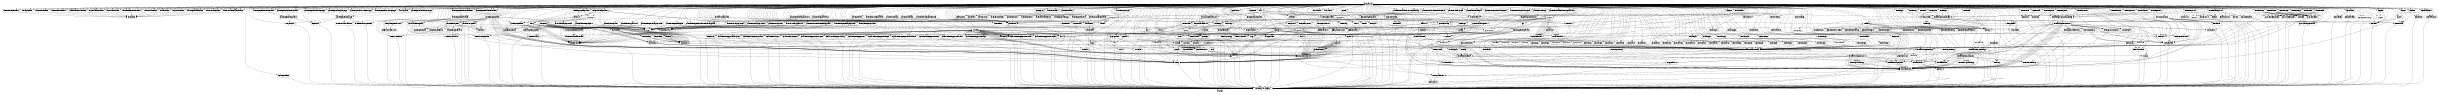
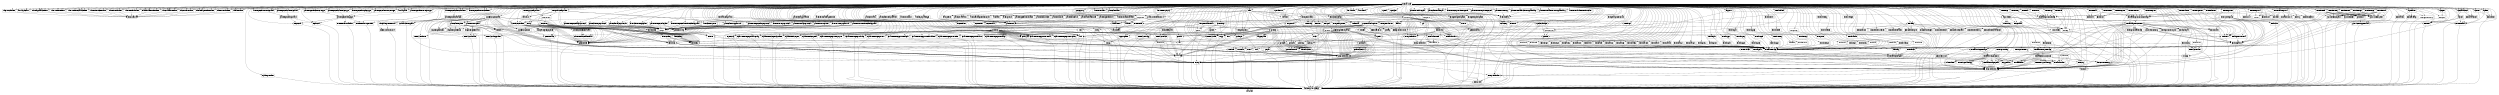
node "parse_expected_servername": added
